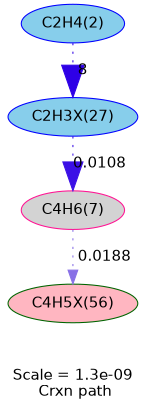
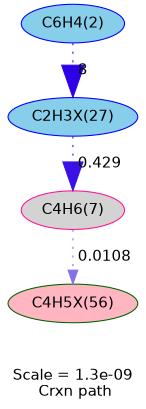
node "C2H4(2)": label "C2H4(2)" -> "C6H4(2)"
edge "C2H3X(27)" -> "C4H6(7)": label " 0.0108" -> " 0.429"
edge "C4H6(7)" -> "C4H5X(56)": label " 0.0188" -> " 0.0108"
